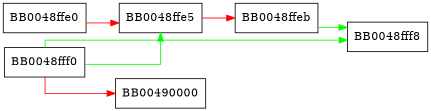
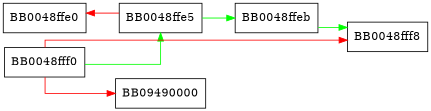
edge "BB0048ffe5" -> "BB0048ffeb": color red -> green
edge "BB0048ffe0" -> "BB0048ffe5": reversed
edge "BB0048fff0" -> "BB0048fff8": color green -> red
node "BB00490000": label "BB00490000" -> "BB09490000"
